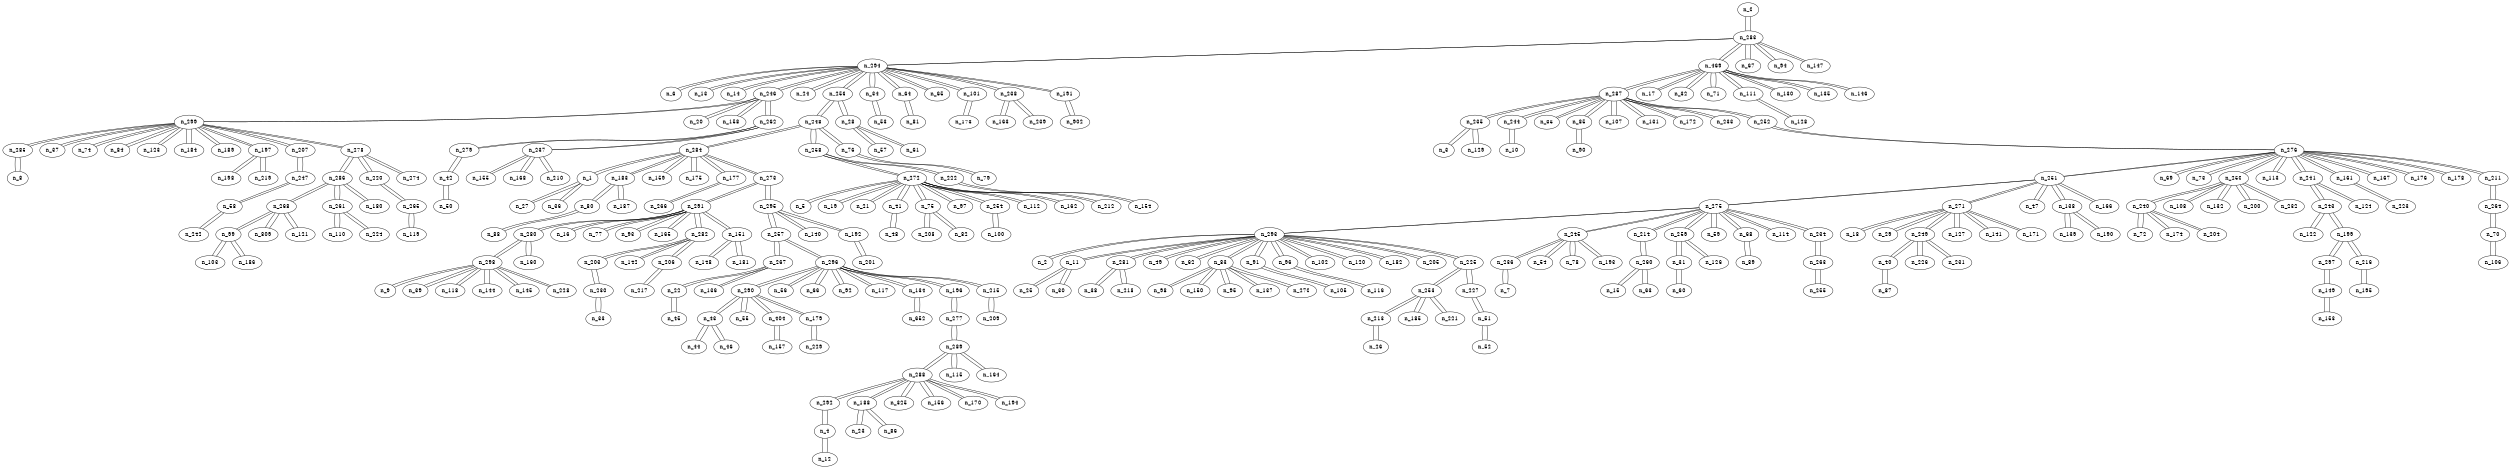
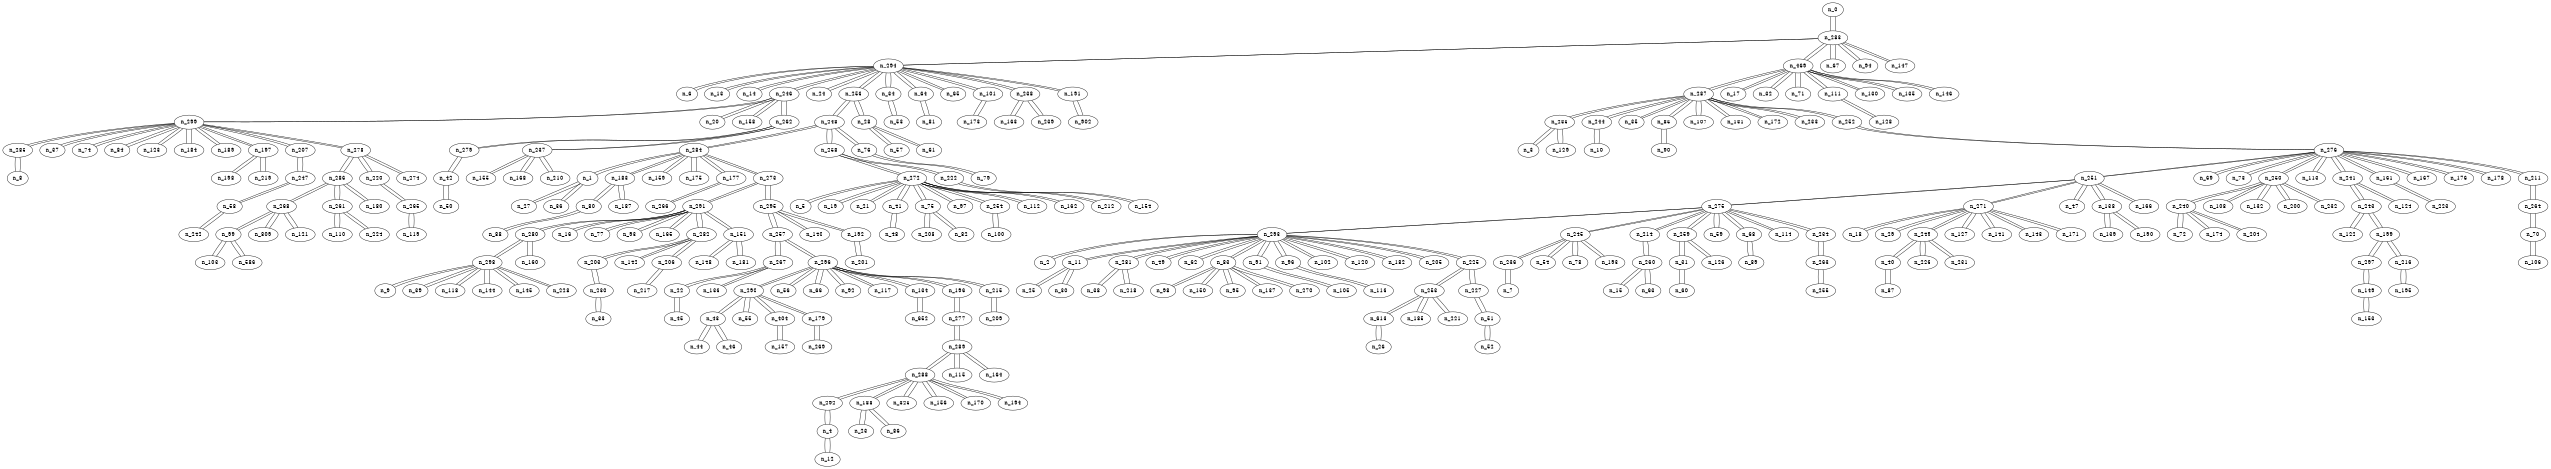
node "n_143": added
node "n_186": label "n_186" -> "n_586"
node "n_213": label "n_213" -> "n_613"
node "n_229": label "n_229" -> "n_269"
